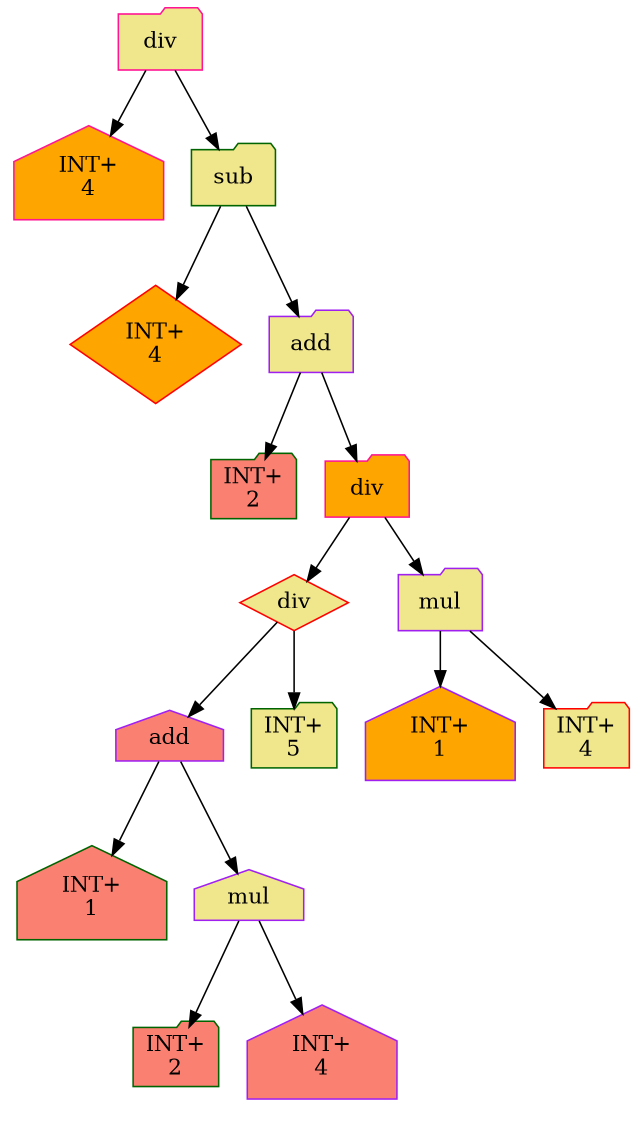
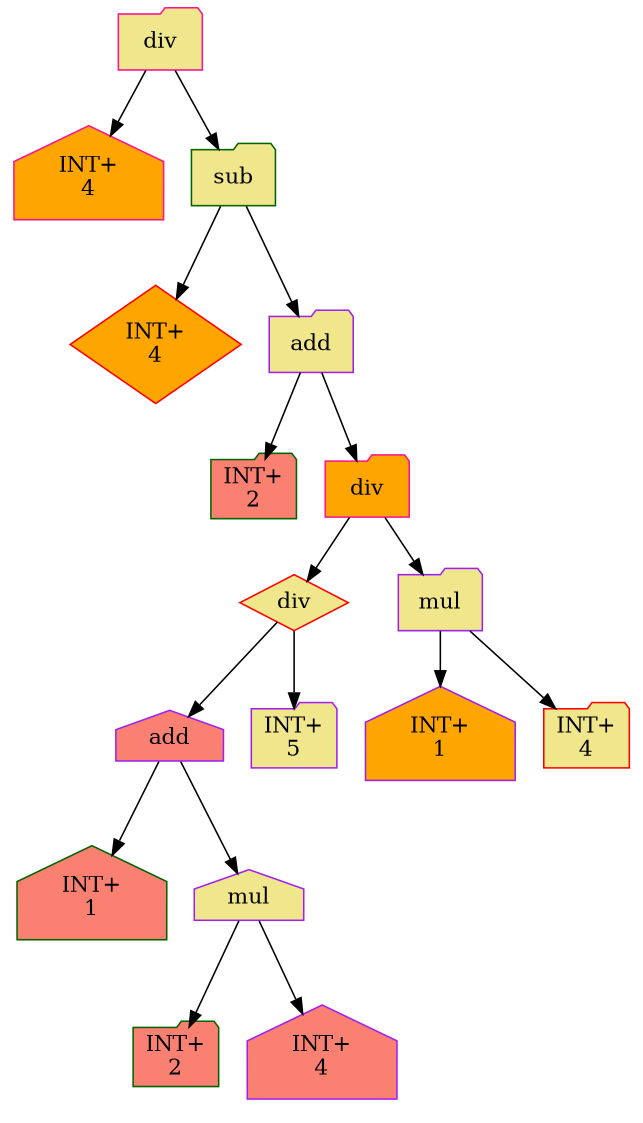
node "INT+ 5": color darkgreen -> purple
